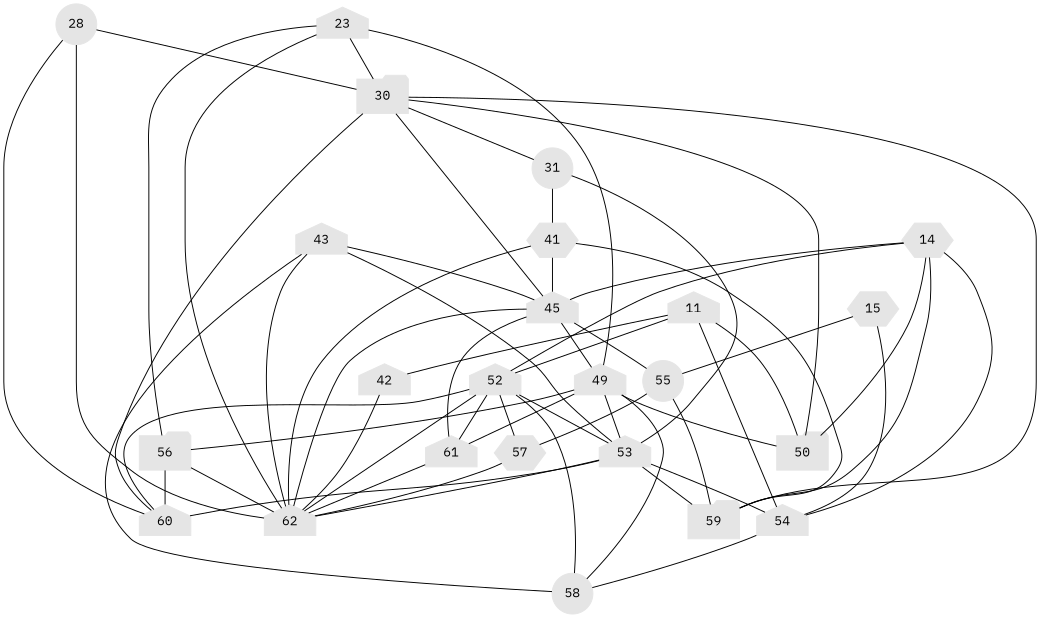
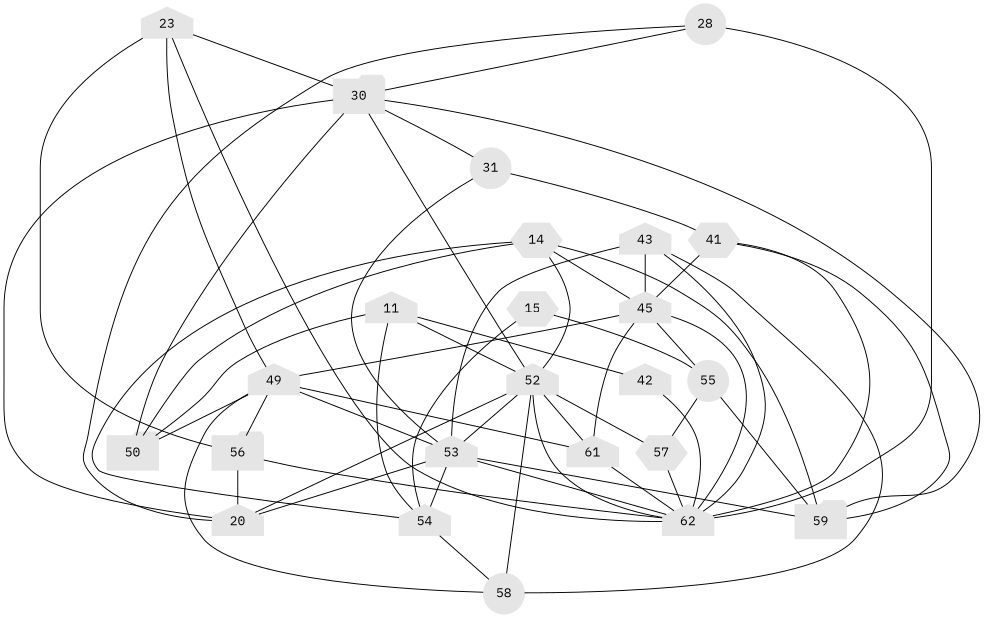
edge "30" -- "45": now "30" -- "52"
node "60": label "60" -> "20"
